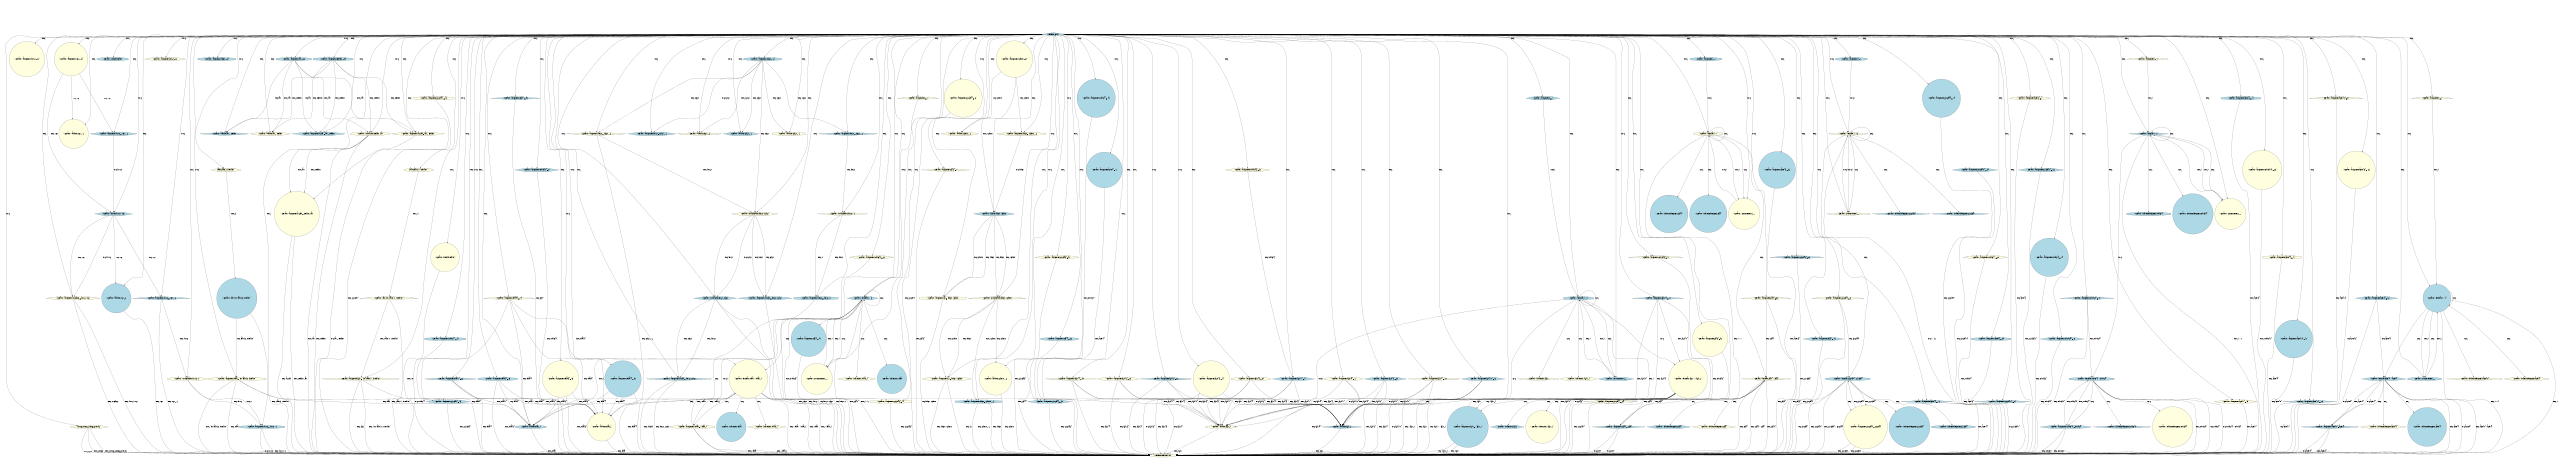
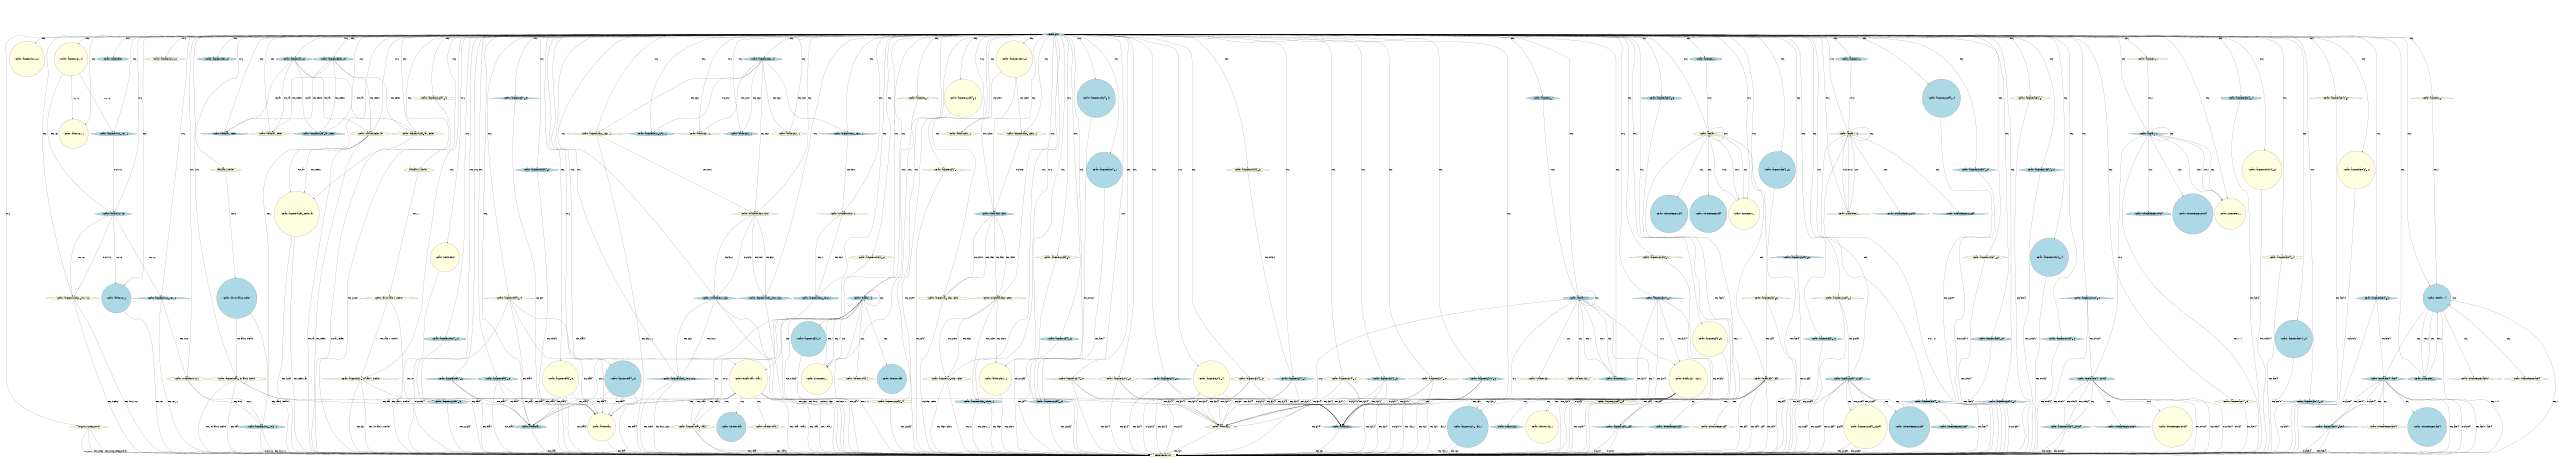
edge "(METHOD,cqhyu)" -> "(<operator>.assignment,pjwgkf[10] = 29)": added, label "DDG:"
node "(<operator>.assignment,apier[2] = 56)": added
node "(strncpy,strncpy(ysrftgg,ypueu,98))": label "(strncpy,strncpy(ysrftgg,ypueu,98))" -> "(strncpy,dsvwp(ysrftgg,ypueu,98))"
node "(METHOD_RETURN,void)": label "(METHOD_RETURN,void)" -> "(RETURN_RETURN,void)"
